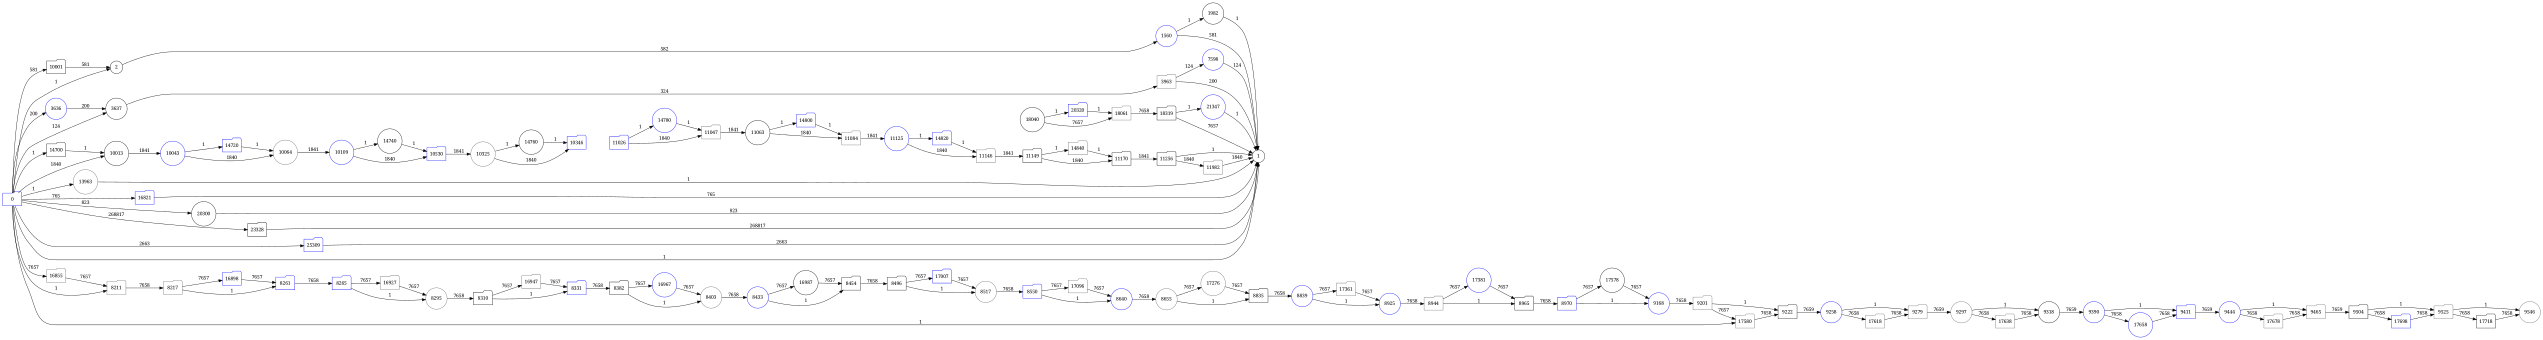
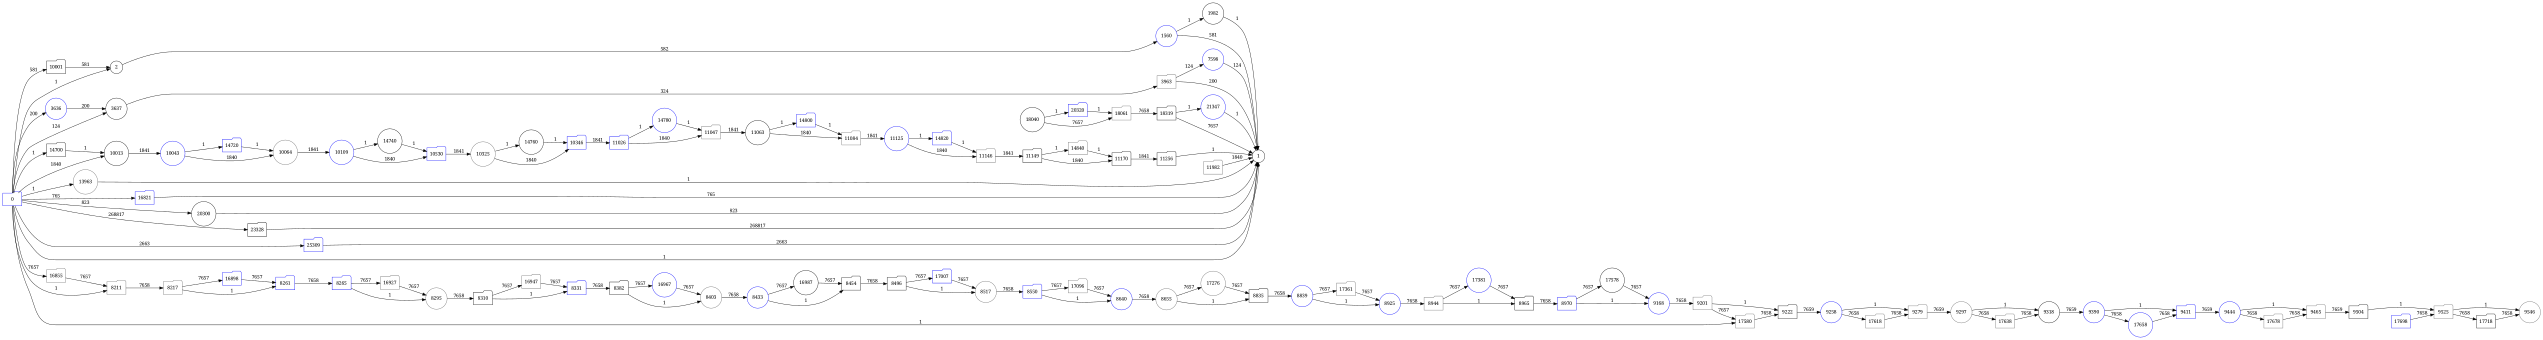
edge "10346" -> "11026": added, label "1841"
edge "11256" -> "11982": removed, label "1840"
edge "9504" -> "17698": removed, label "7658"
